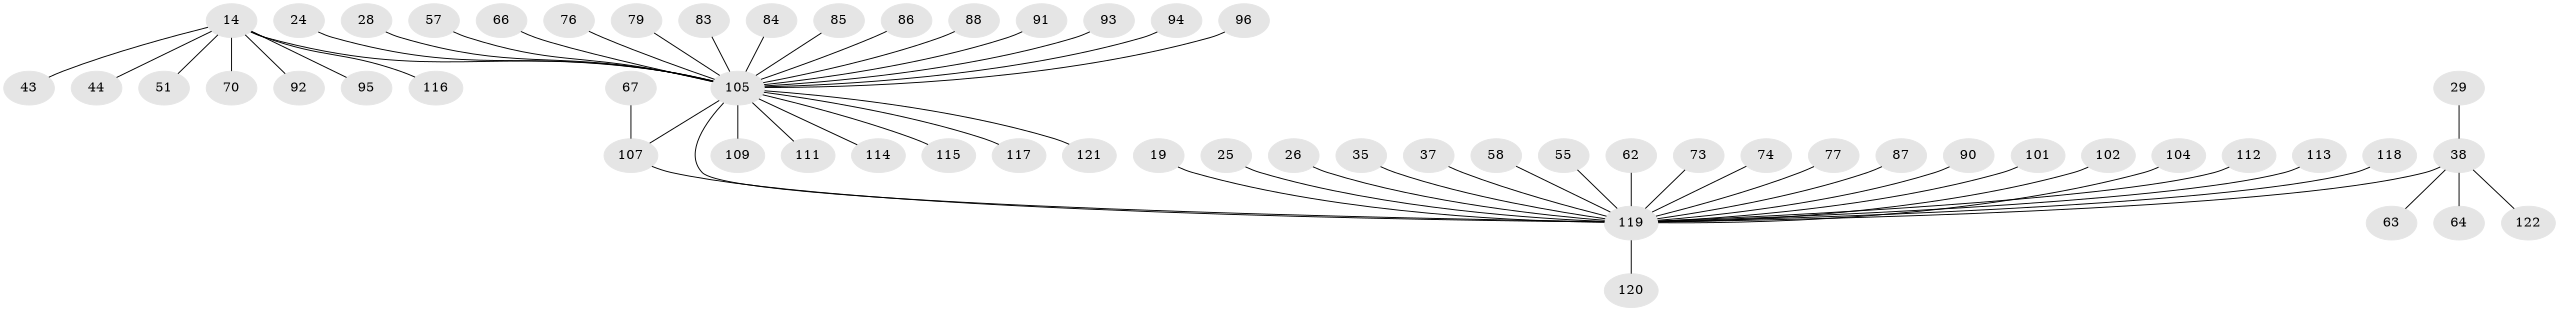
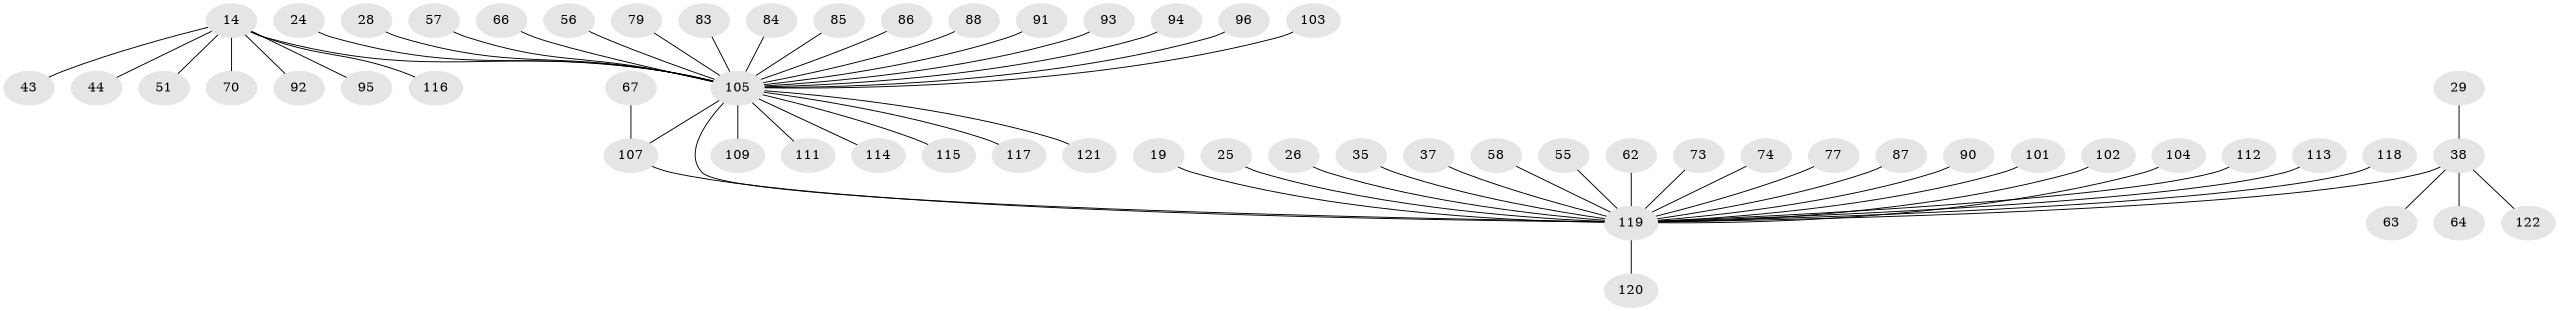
node "76": label "76" -> "56"
node "103": added
